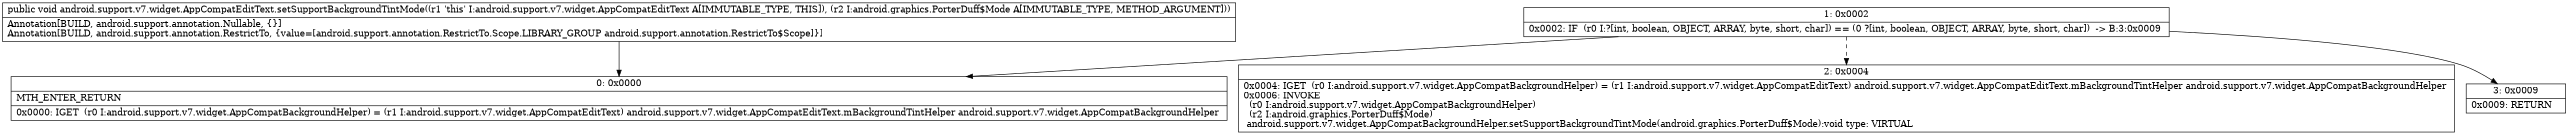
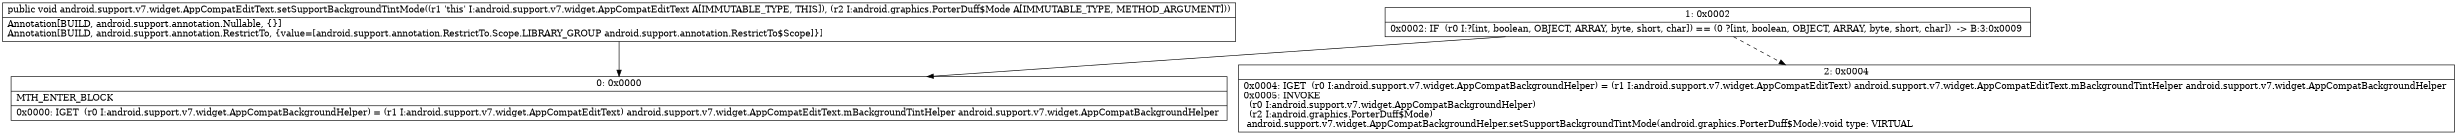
node "2: 0x0004": text "0x0006: INVOKE" -> "0x0005: INVOKE"
node "0: 0x0000": text "MTH_ENTER_RETURN" -> "MTH_ENTER_BLOCK"
node "3: 0x0009": removed
